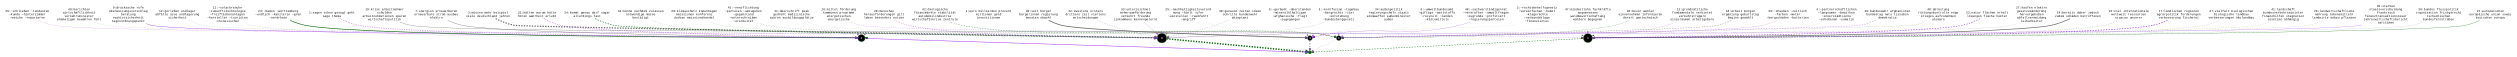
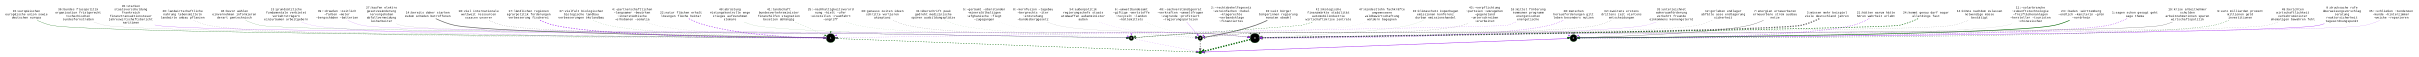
node "7:energien erneuerbaren erneuerbare strom ausbau elektro": label "7:energien erneuerbaren erneuerbare strom ausbau elektro" -> "7:energien erneuerbaren erneuerbare strom ausbau netze"
node "38:genauso zeiten ideen schritte bundeswehr akzeptanz": label "38:genauso zeiten ideen schritte bundeswehr akzeptanz" -> "38:genauso zeiten ideen schritte verlieren akzeptanz"
node "18:arbeit morgen ergänzung geburtstag beginn gewählt": removed
node "29:bundeswehr afghanistan bundestag nato lissabon demokratie": removed
node "14:bereits daher jedoch zudem schäden betroffenen": label "14:bereits daher jedoch zudem schäden betroffenen" -> "14:bereits daher starken zudem schäden betroffenen"
edge "9:euro milliarden prozent millionen geld investitionen" -> "2": added
